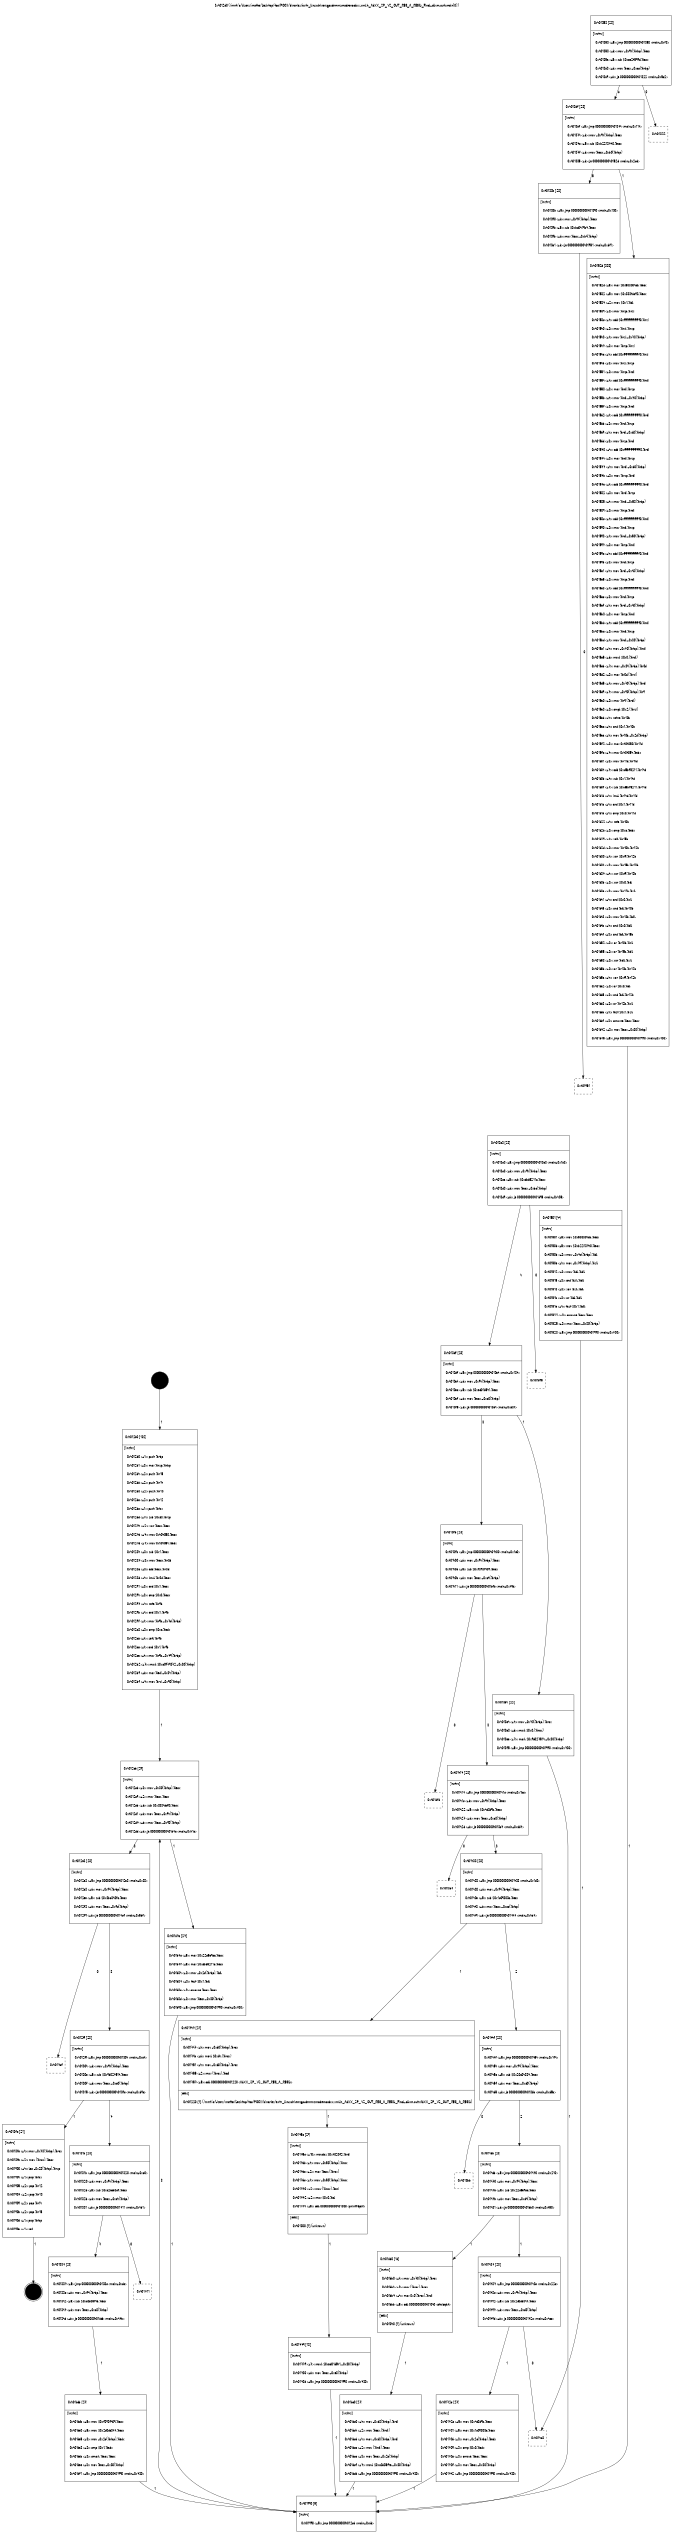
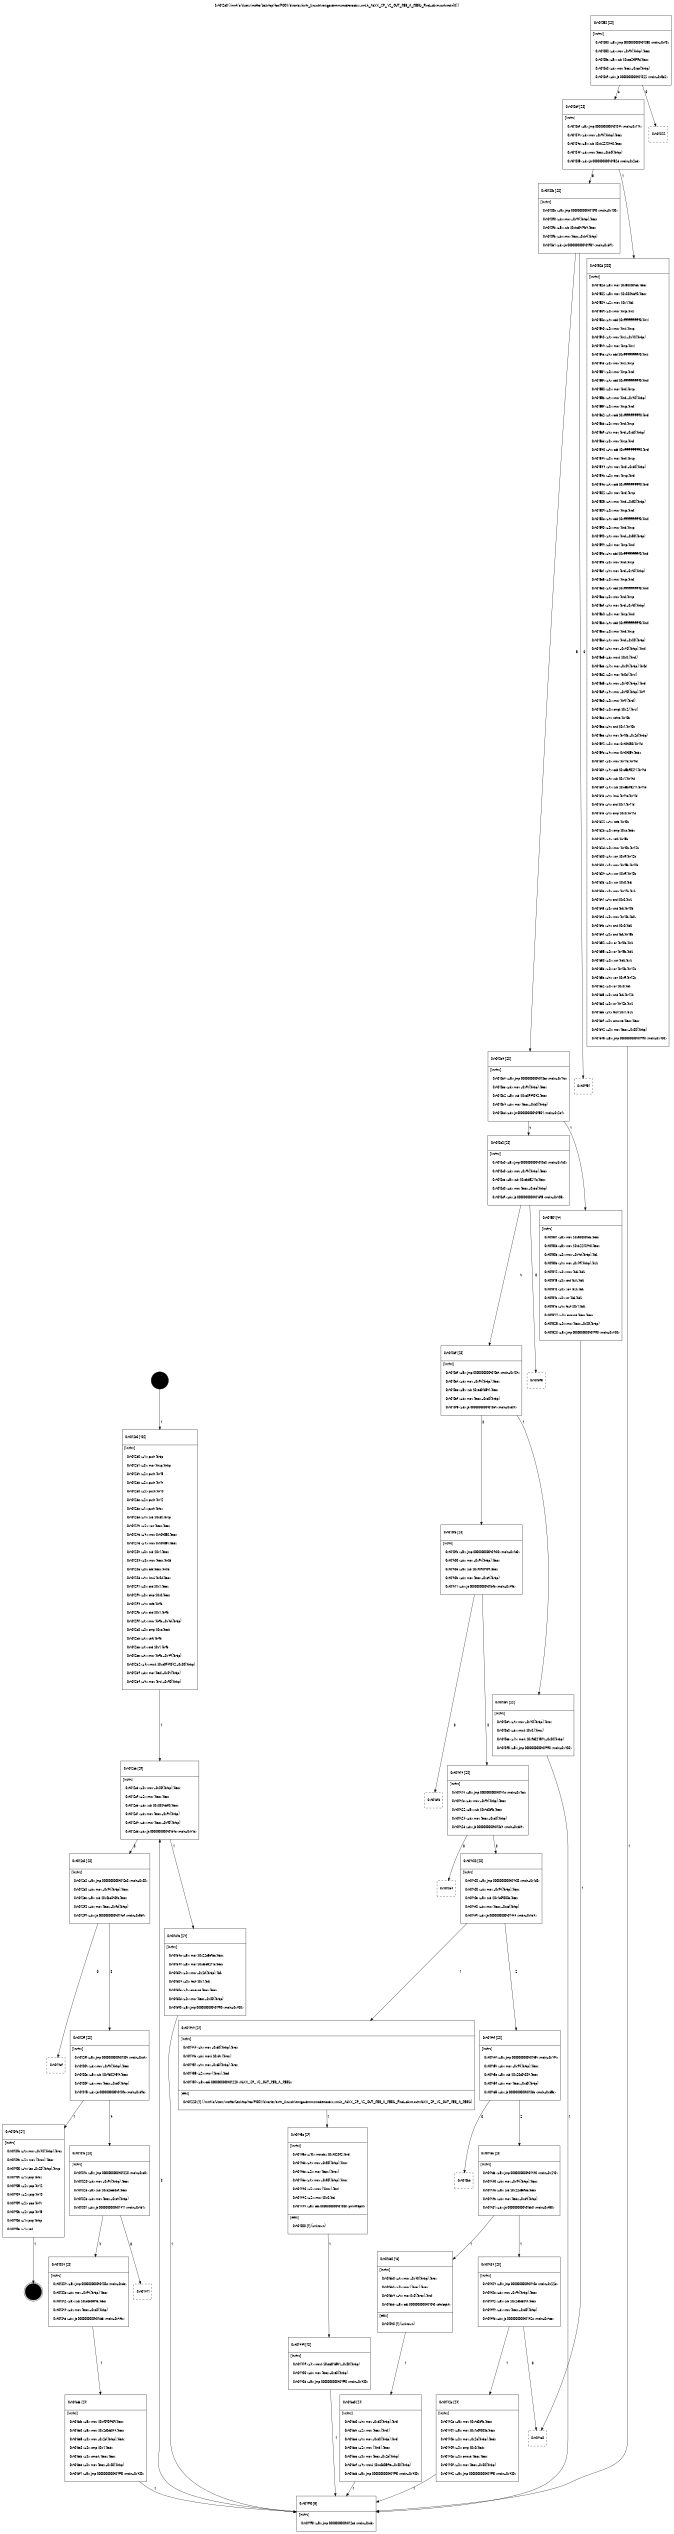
node "0x4013a7 [28]": added
